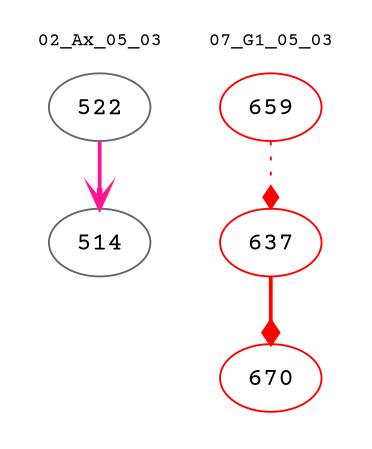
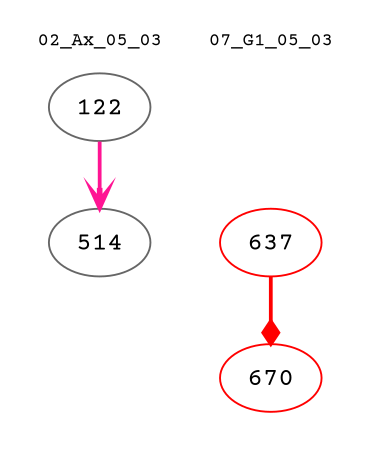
node "522": label "522" -> "122"
node "659": removed
